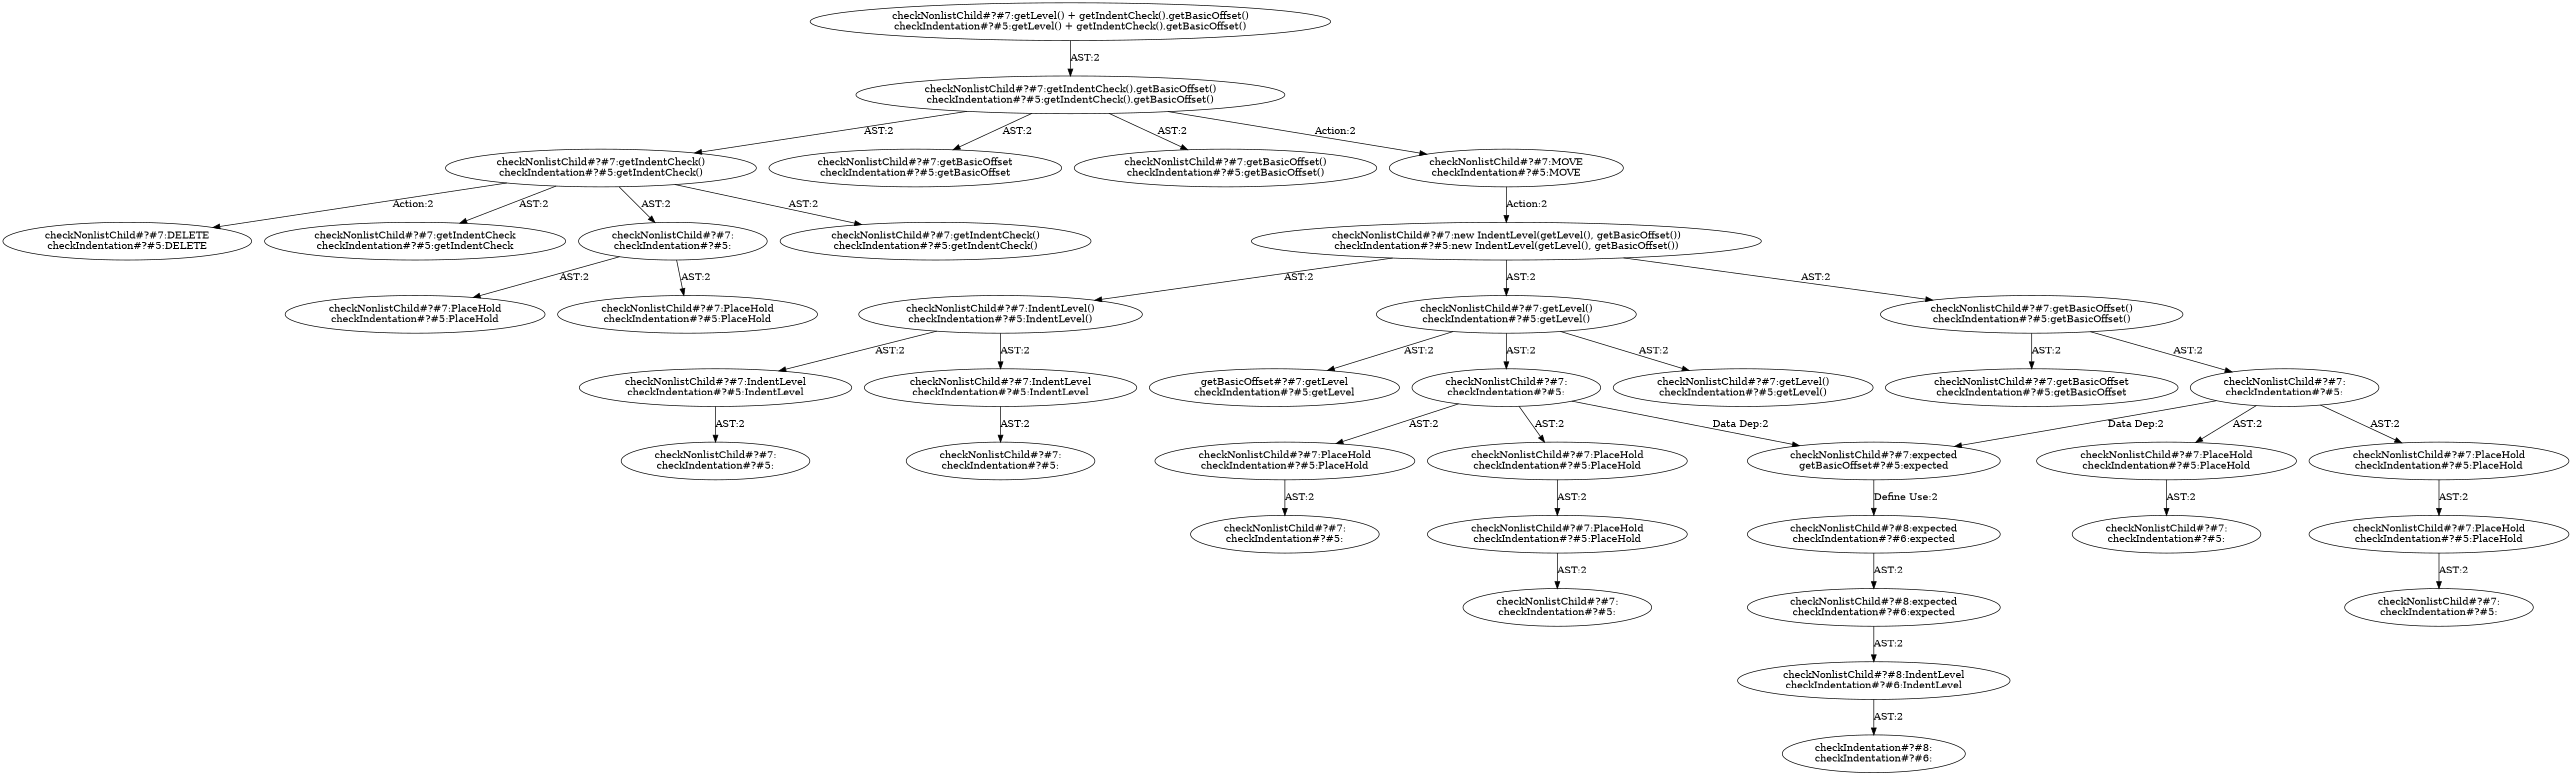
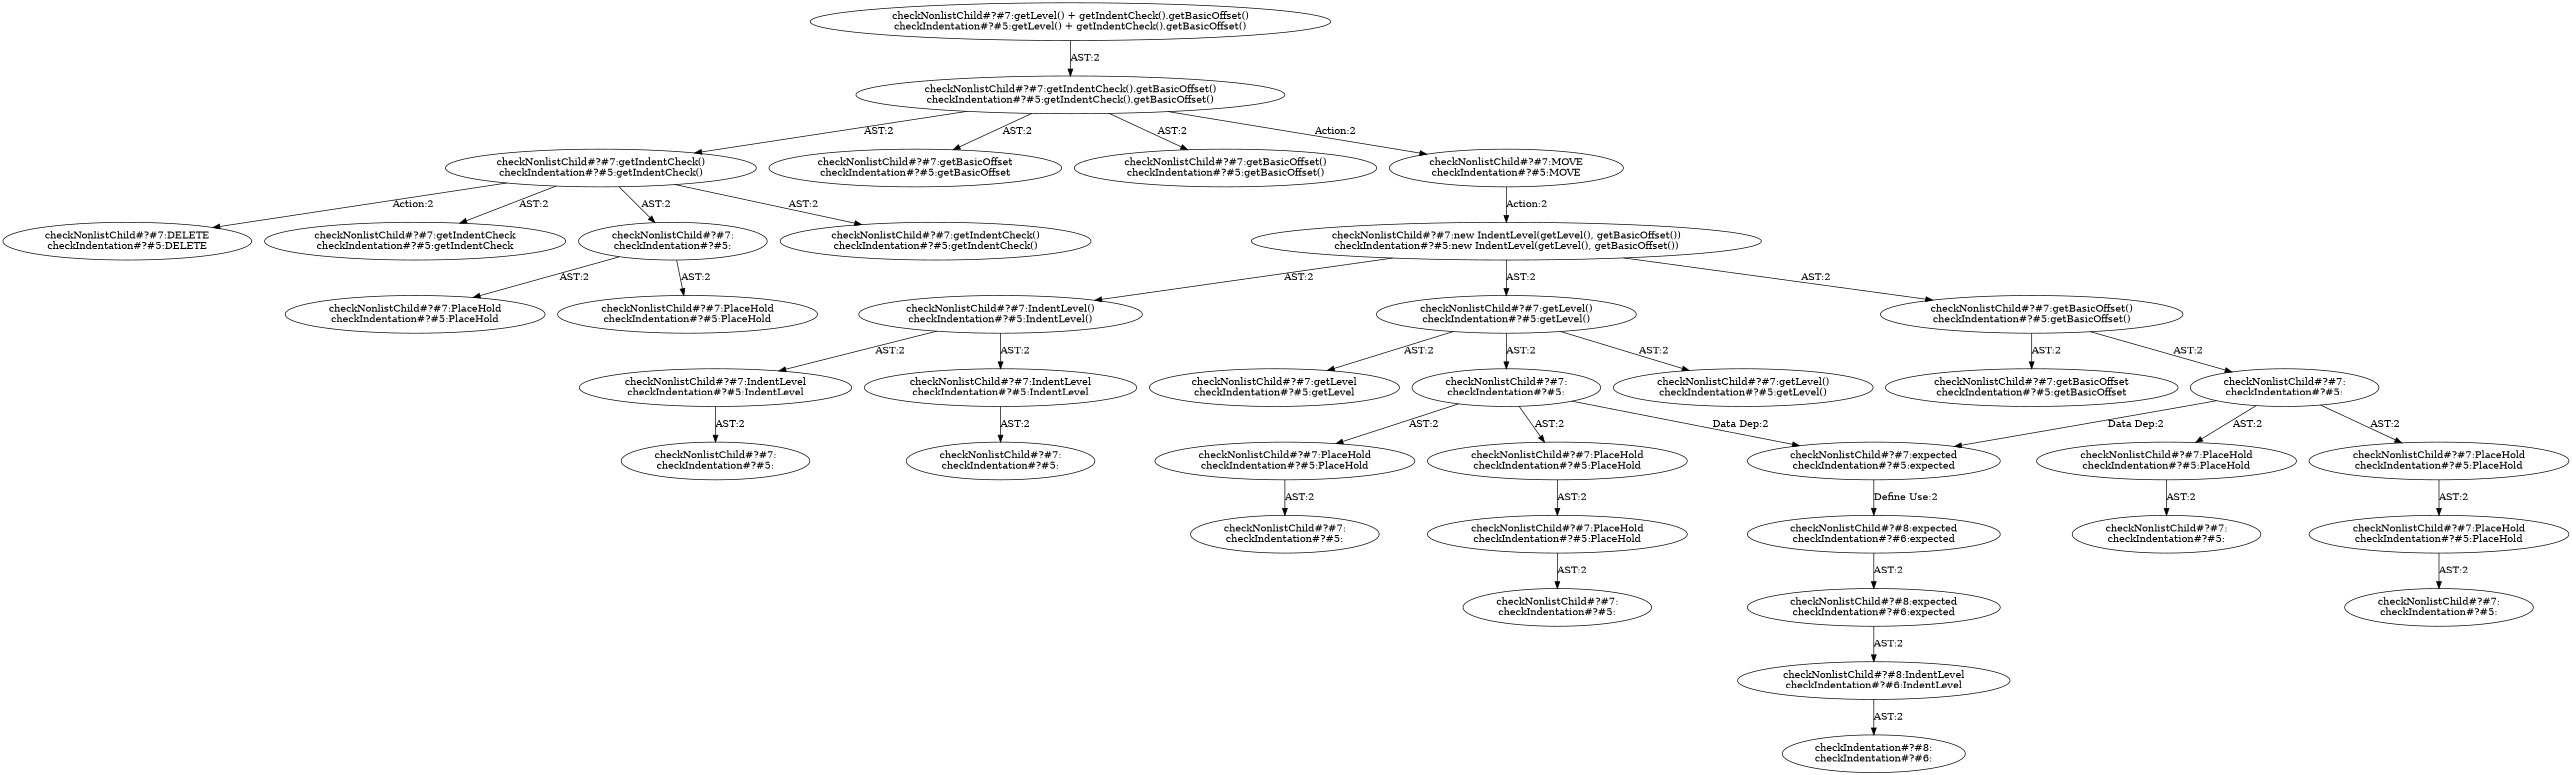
node "getBasicOffset#?#7:getLevel checkIndentation#?#5:getLevel": label "getBasicOffset#?#7:getLevel checkIndentation#?#5:getLevel" -> "checkNonlistChild#?#7:getLevel checkIndentation#?#5:getLevel"
node "checkNonlistChild#?#7:expected getBasicOffset#?#5:expected": label "checkNonlistChild#?#7:expected getBasicOffset#?#5:expected" -> "checkNonlistChild#?#7:expected checkIndentation#?#5:expected"
